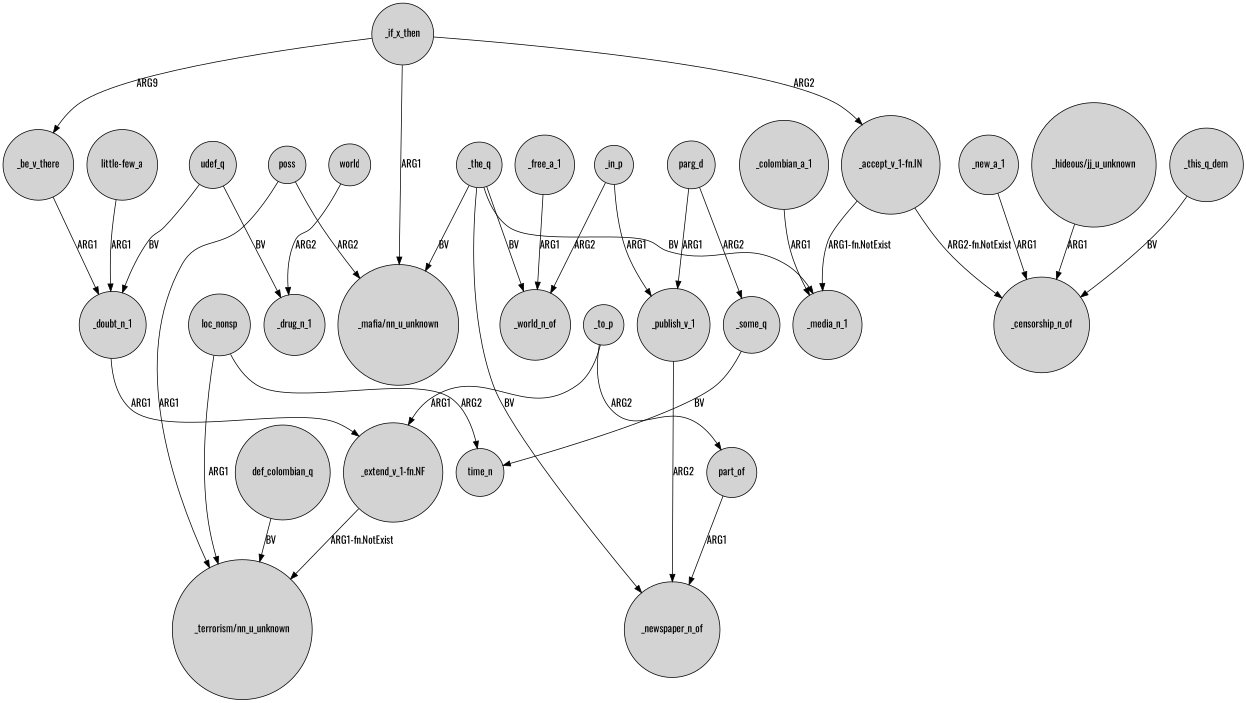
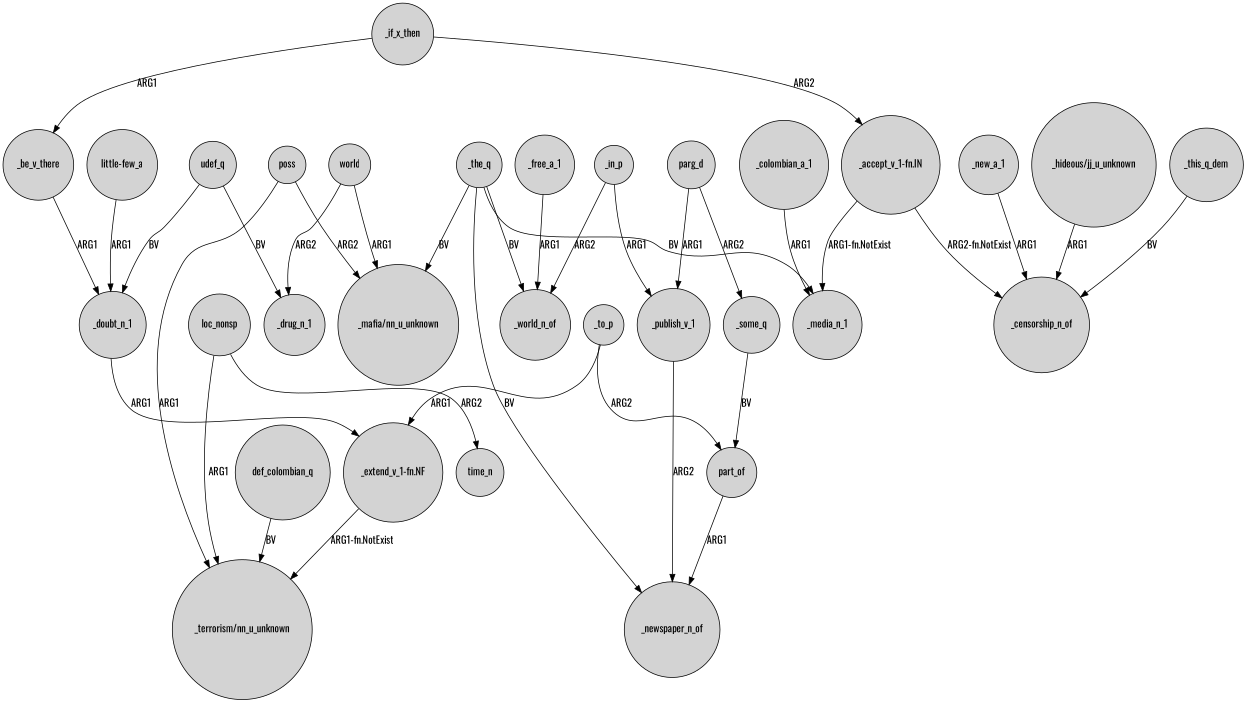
edge "_if_x_then" -> "_be_v_there": label "ARG9" -> "ARG1"
edge "_if_x_then" -> "_mafia/nn_u_unknown": now "world" -> "_mafia/nn_u_unknown"
edge "_some_q" -> "time_n": now "_some_q" -> "part_of"
